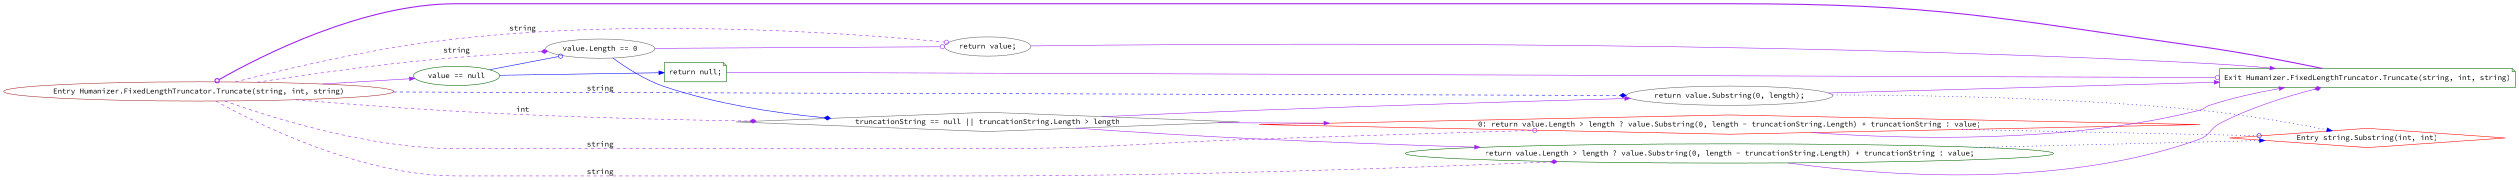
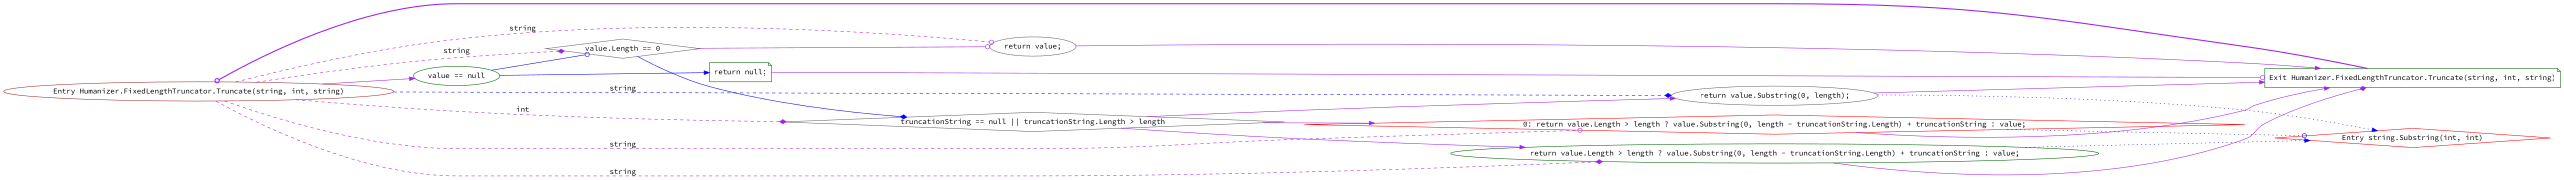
node "value.Length == 0": shape ellipse -> diamond
